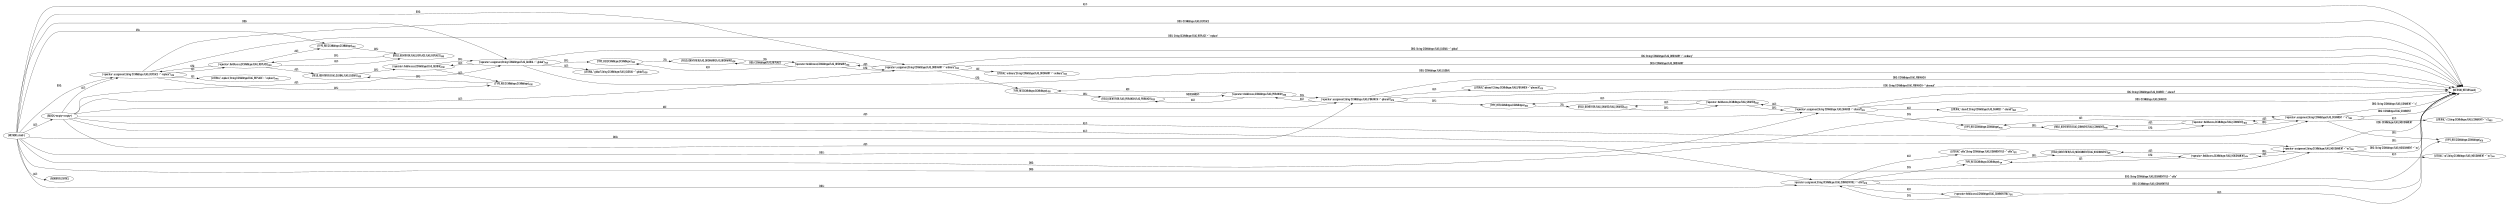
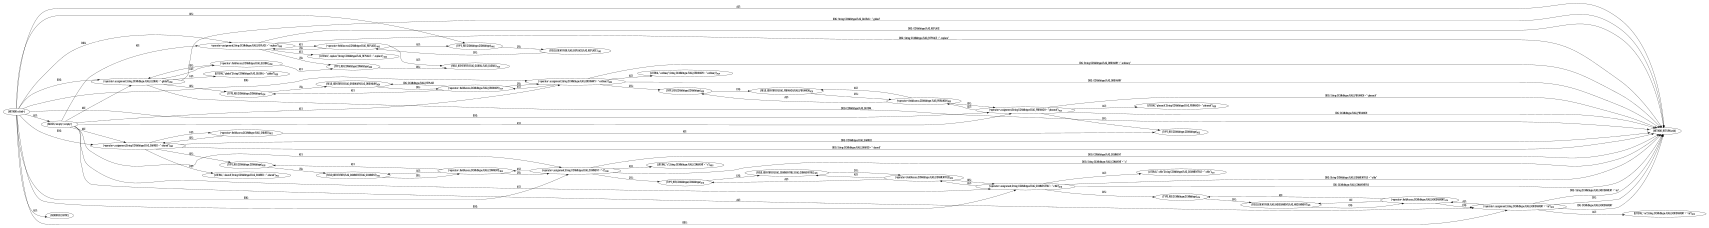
edge "(<operator>.fieldAccess,CCMklbtype.FLAG_REPLACE)" -> "(FIELD_IDENTIFIER,FLAG_REPLACE,FLAG_REPLACE)": removed, label "AST:"
edge "(FIELD_IDENTIFIER,FLAG_GLOBAL,FLAG_GLOBAL)" -> "(<operator>.fieldAccess,CCMklbtype.FLAG_GLOBAL)": removed, label "CFG:"
edge "(FIELD_IDENTIFIER,FLAG_PBRANCH,FLAG_PBRANCH)" -> "(<operator>.fieldAccess,CCMklbtype.FLAG_PBRANCH)": label "NOCOMMENT: " -> "CFG: "
node "(FIELD_IDENTIFIER,FLAG_SHARED,FLAG_SHARED)": removed
node "(FIELD_IDENTIFIER,FLAG_COMMENTFILE,FLAG_COMMENTFILE)": added
